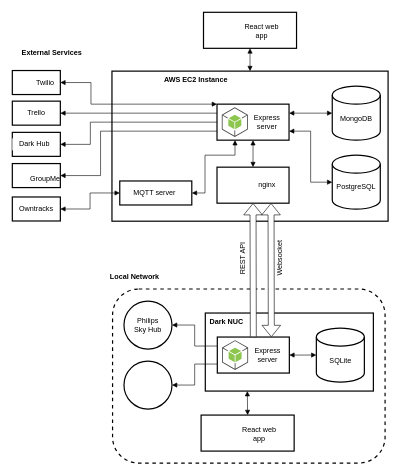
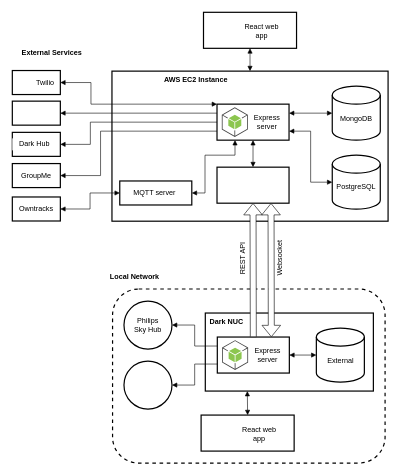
node "Trello": removed
node "GroupMe": moved (45, 179) -> (36, 176)
node "nginx": removed
node "SQLite": label "SQLite" -> "External"
